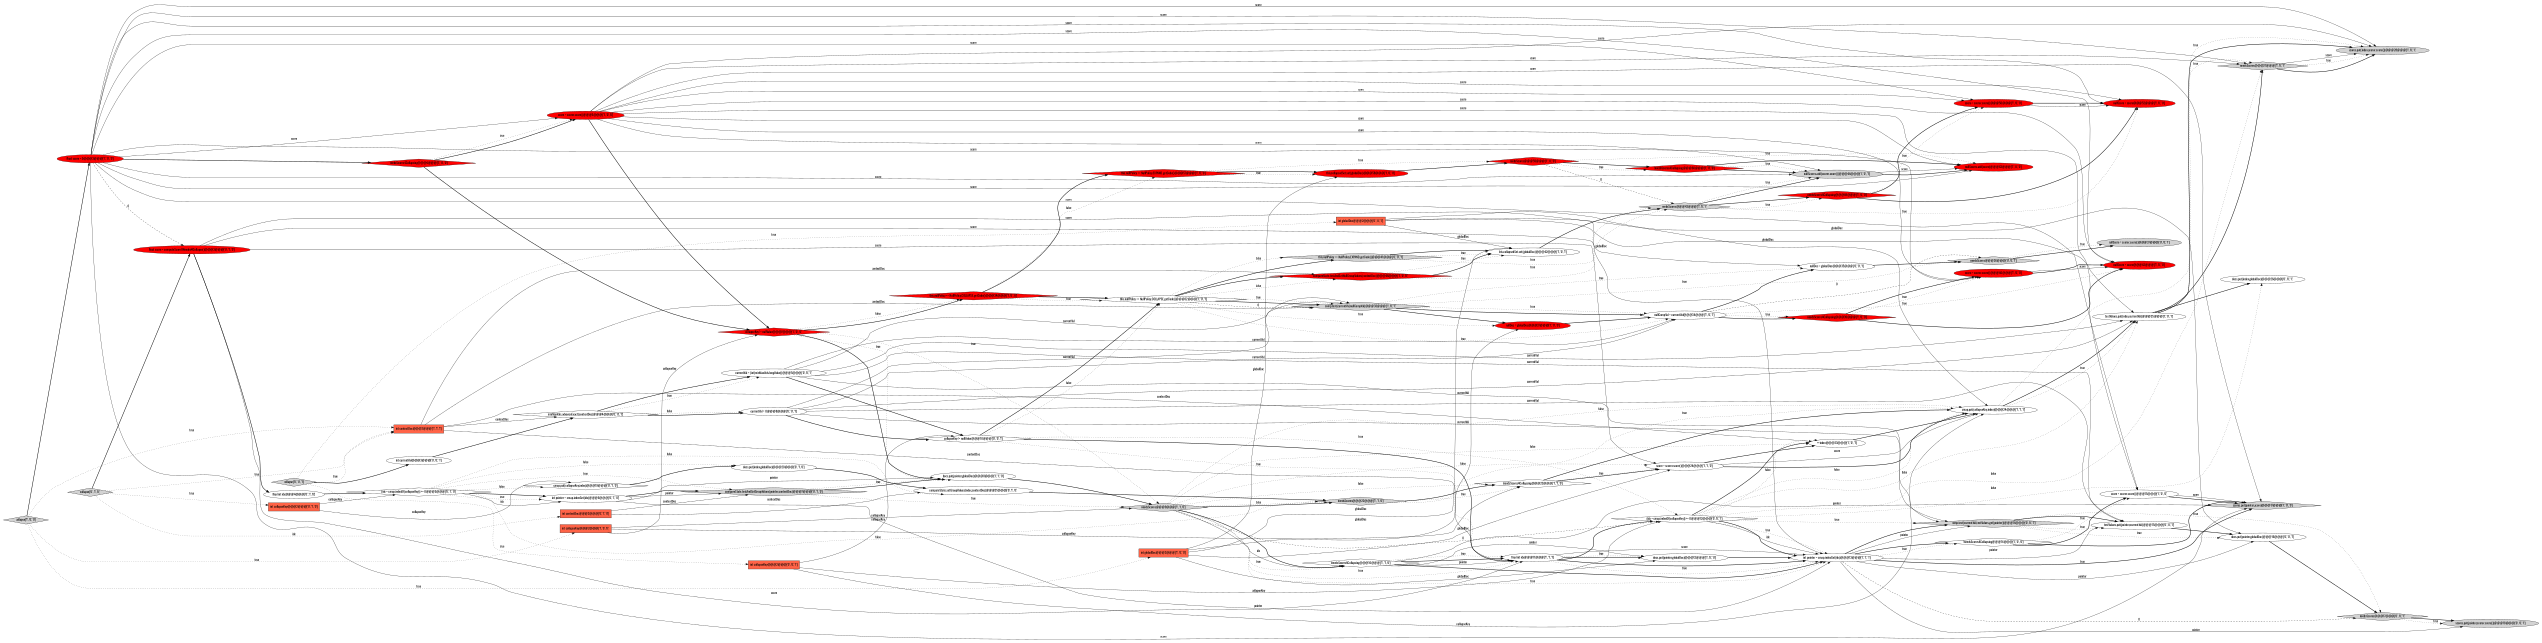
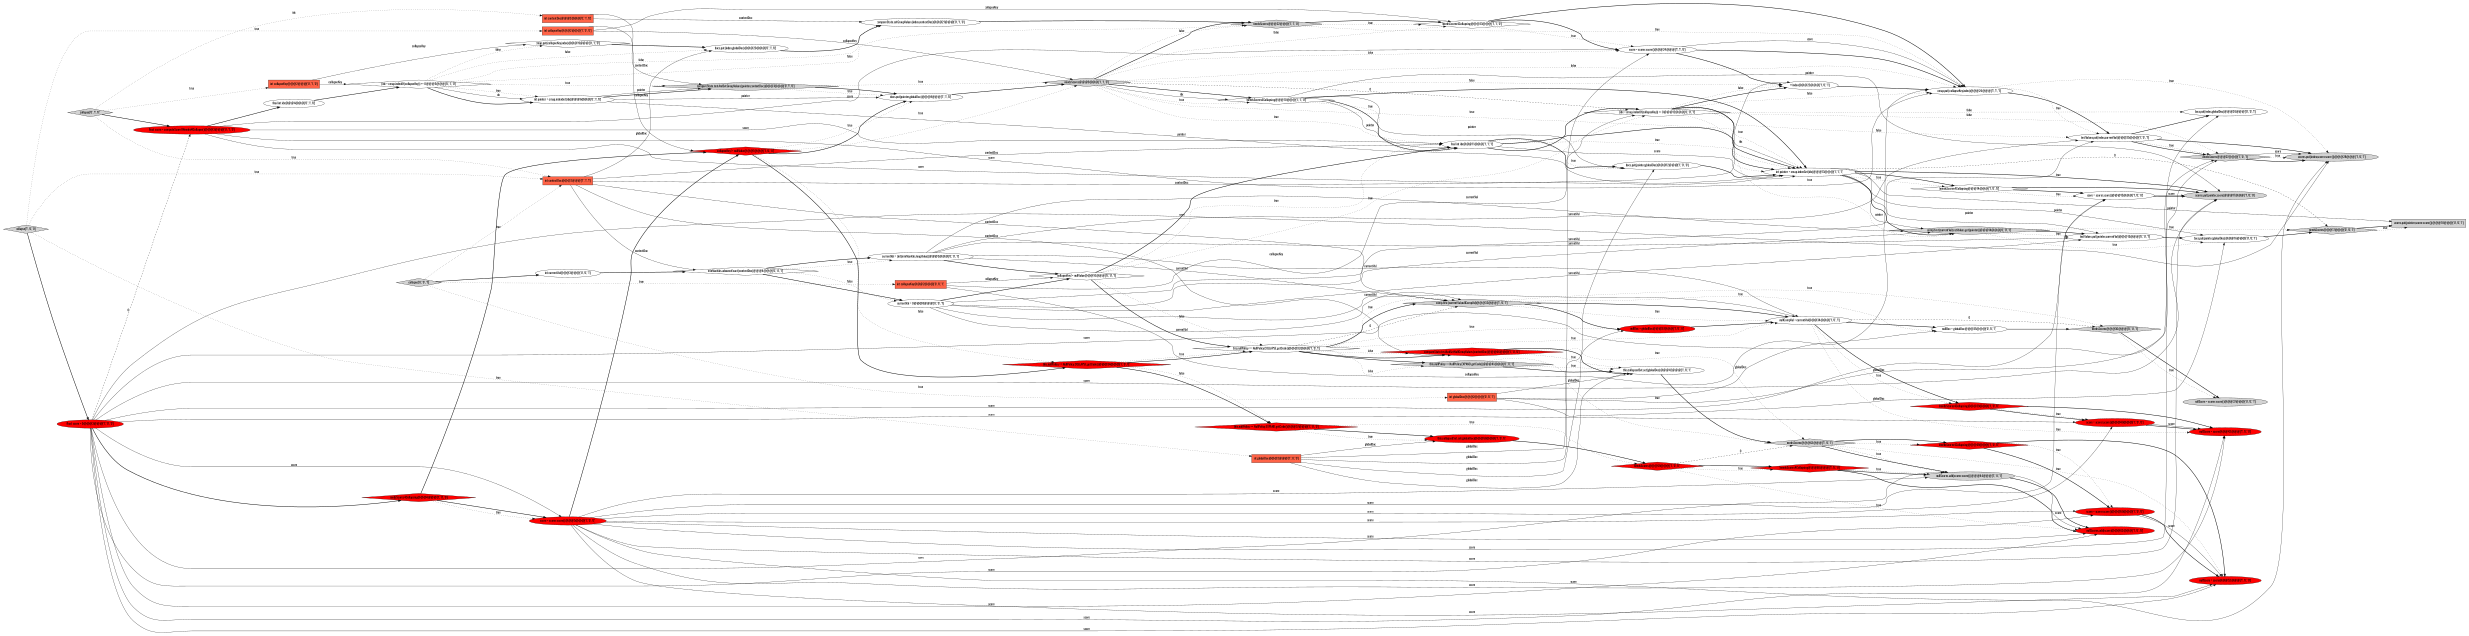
edge "int contextDoc@@@2@@@['1', '1', '1']" -> "docs.put(index,globalDoc)@@@20@@@['0', '1', '0']": added, label "globalDoc"
edge "int globalDoc@@@2@@@['0', '0', '1']" -> "testValues.put(index,currentVal)@@@25@@@['1', '0', '1']": now "int globalDoc@@@2@@@['0', '0', '1']" -> "docs.put(index,globalDoc)@@@26@@@['0', '0', '1']"
node "scores.put(pointer,score)@@@17@@@['1', '0', '0']": shape diamond -> ellipse
node "scores.put(pointer,scorer.score())@@@18@@@['0', '0', '1']": shape ellipse -> box
